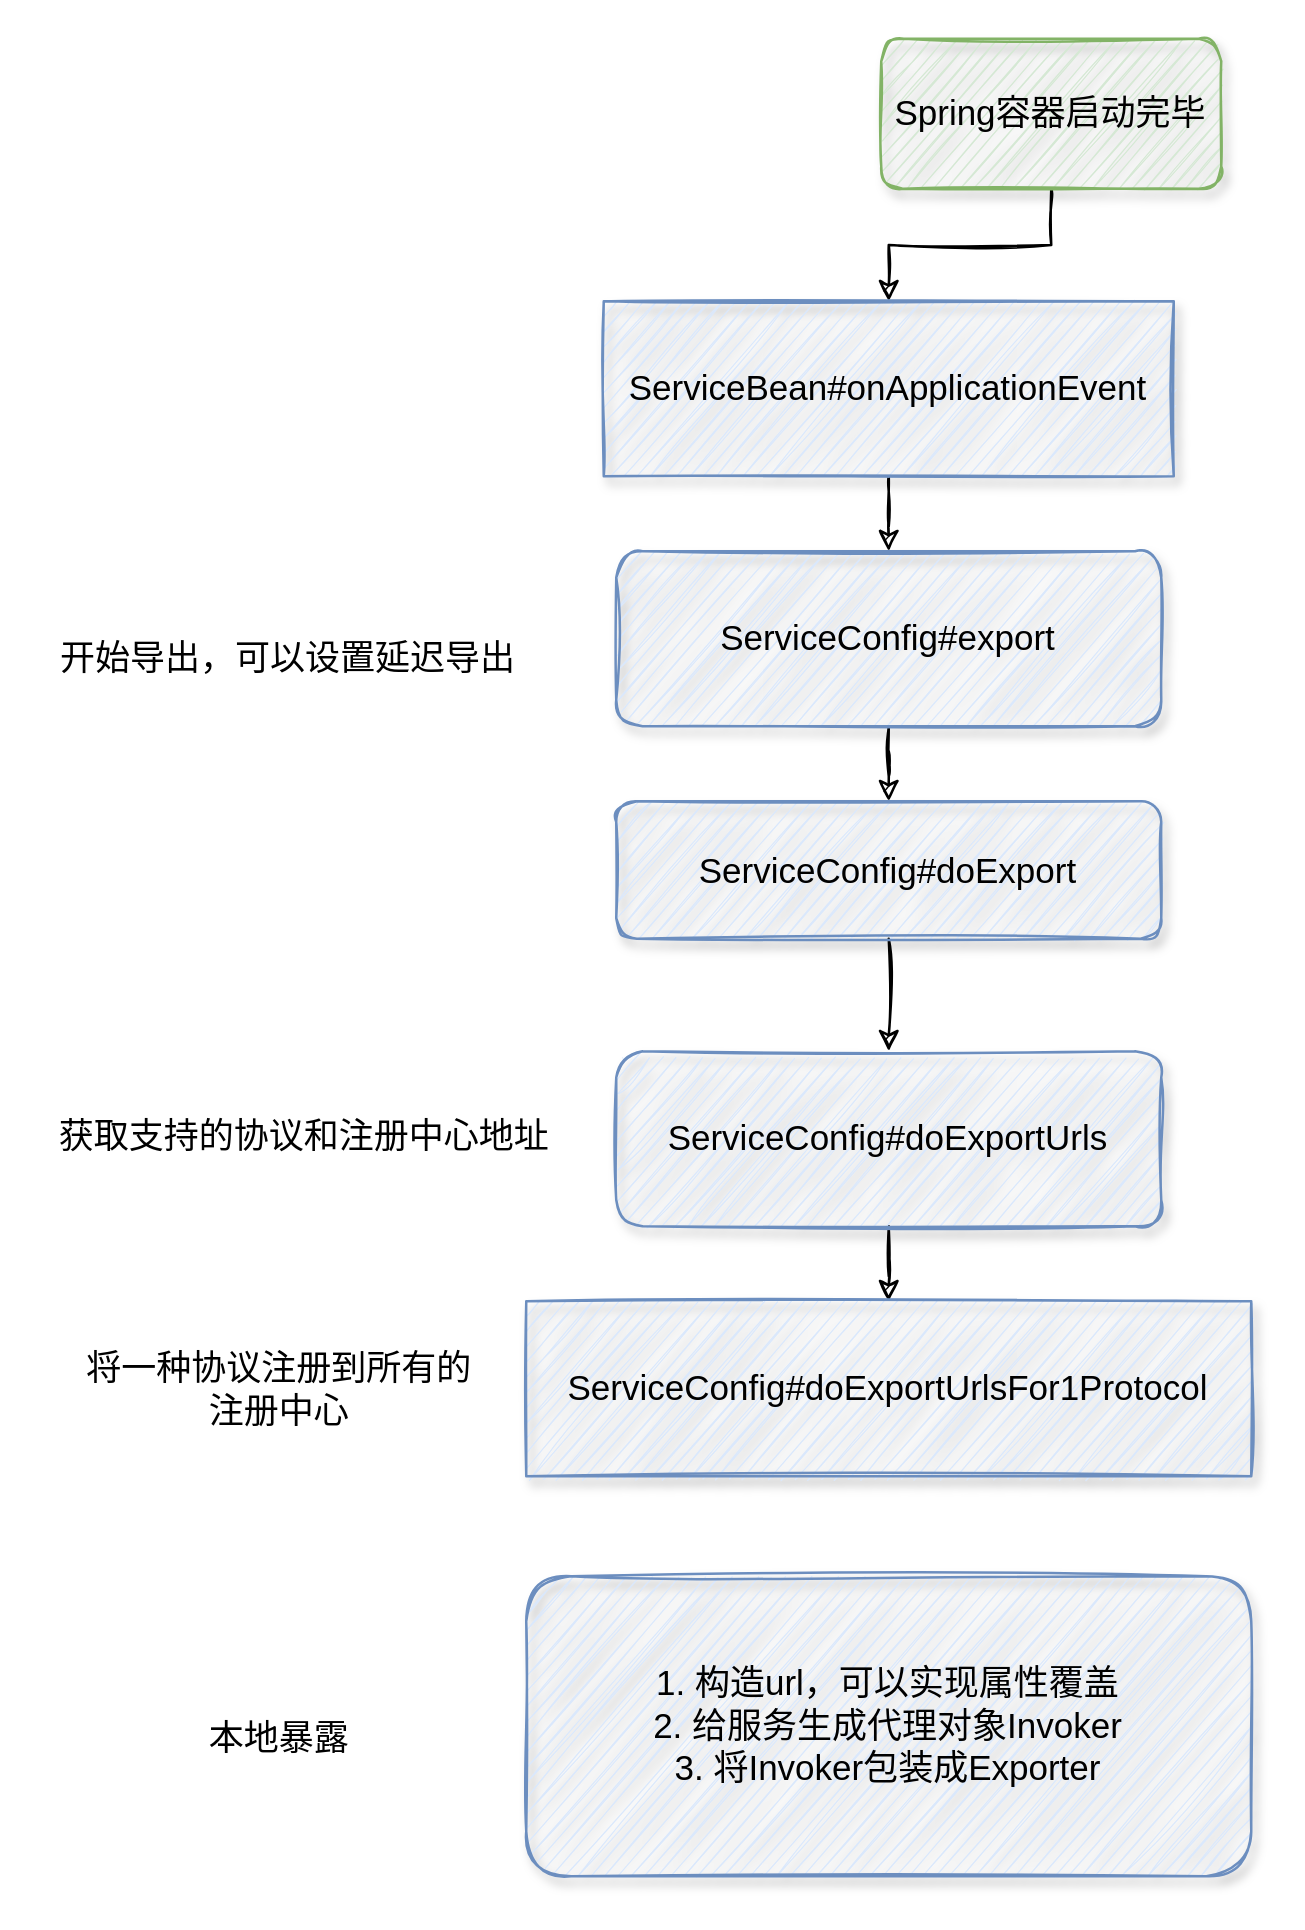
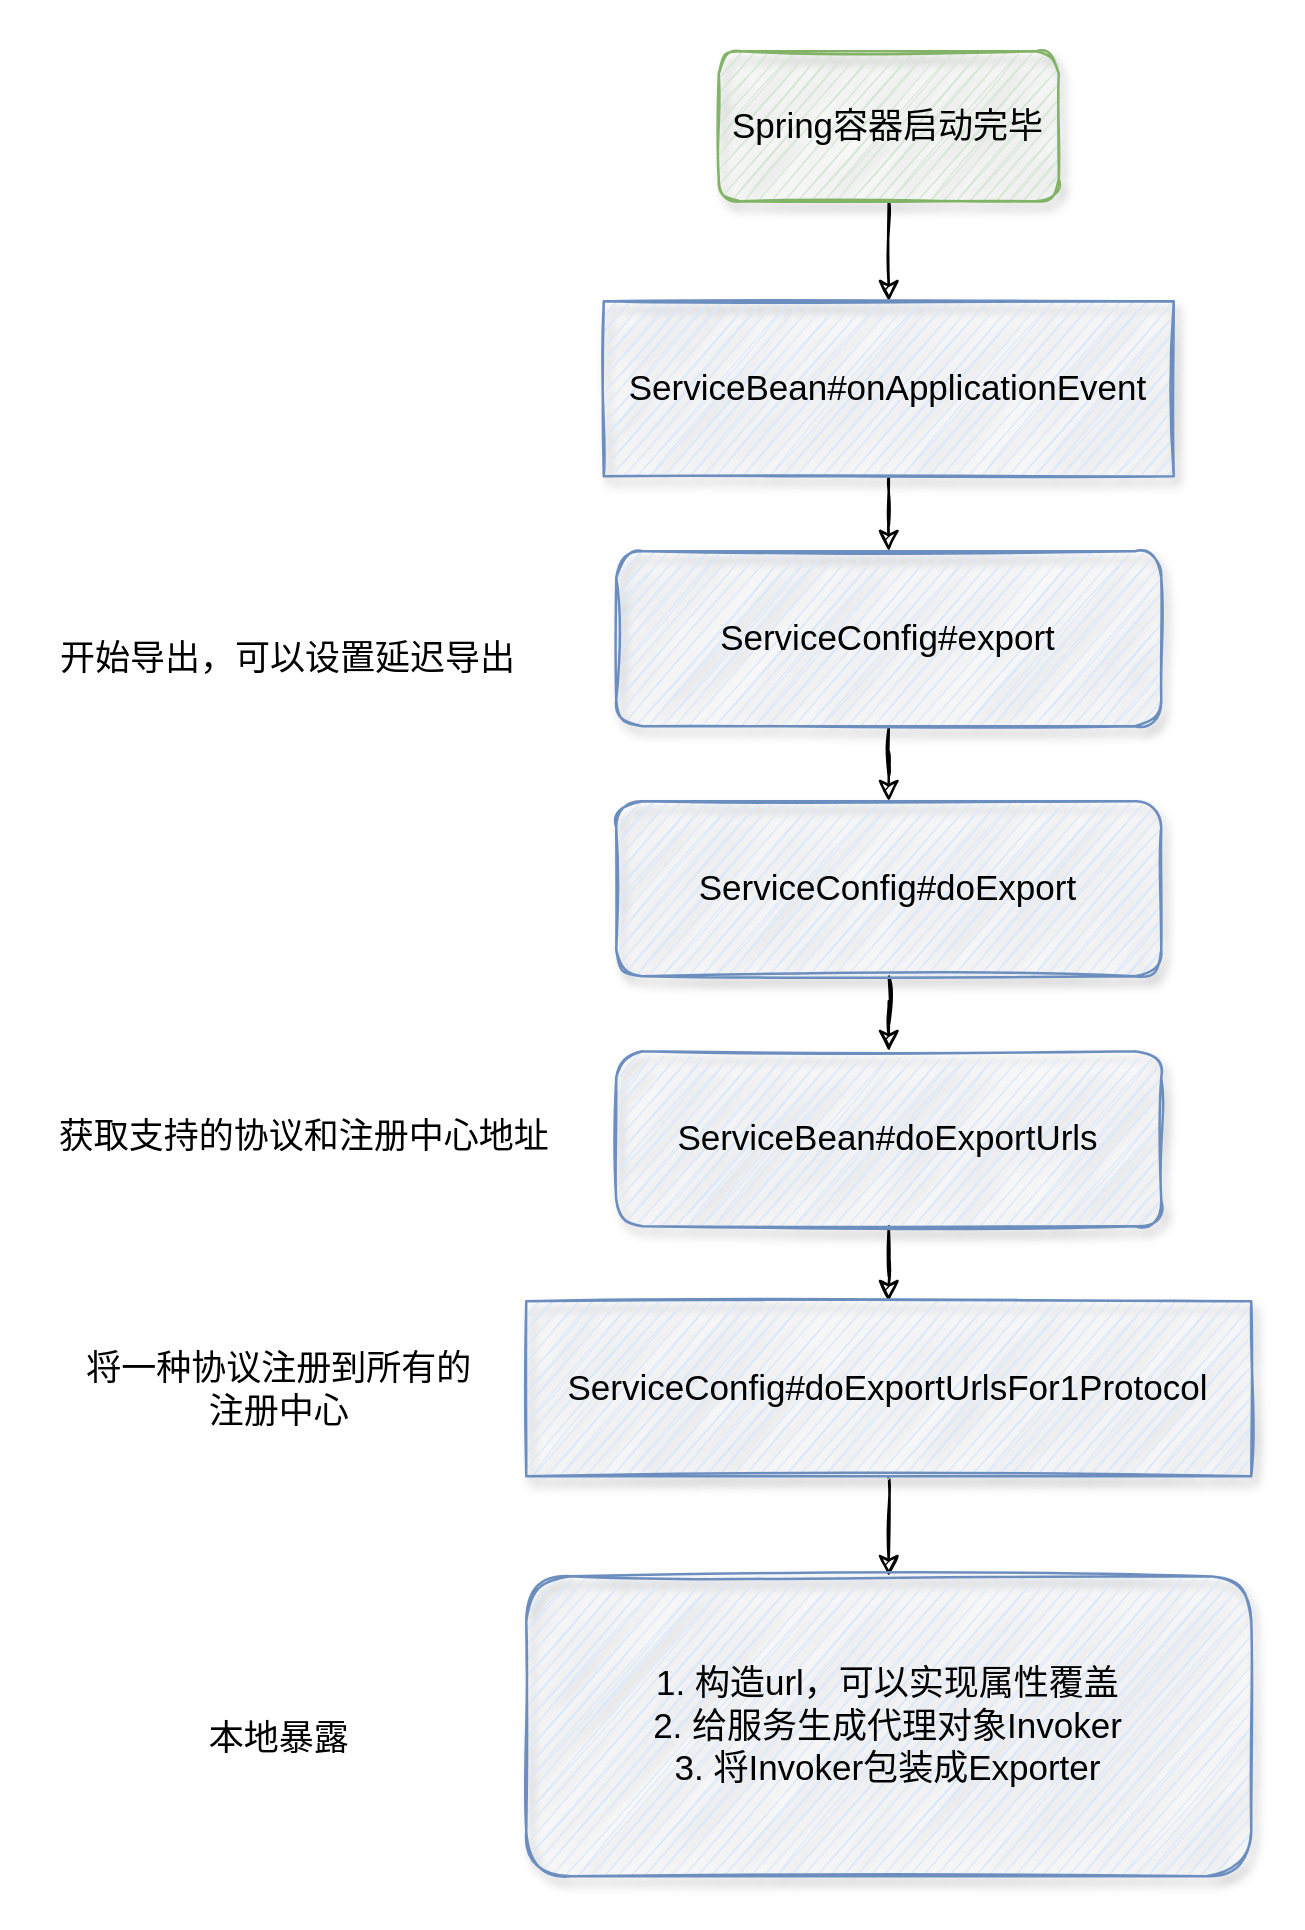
node "Spring容器启动完毕": moved (1051, 114) -> (889, 126)
node "ServiceConfig#doExport": size 545x138 -> 545x175
node "ServiceConfig#doExportUrls": label "ServiceConfig#doExportUrls" -> "ServiceBean#doExportUrls"
edge "ServiceConfig#doExportUrlsFor1Protocol" -> "1. 构造url，可以实现属性覆盖 2. 给服务生成代理对象Invoker 3. 将Invoker包装成Exporter": added
